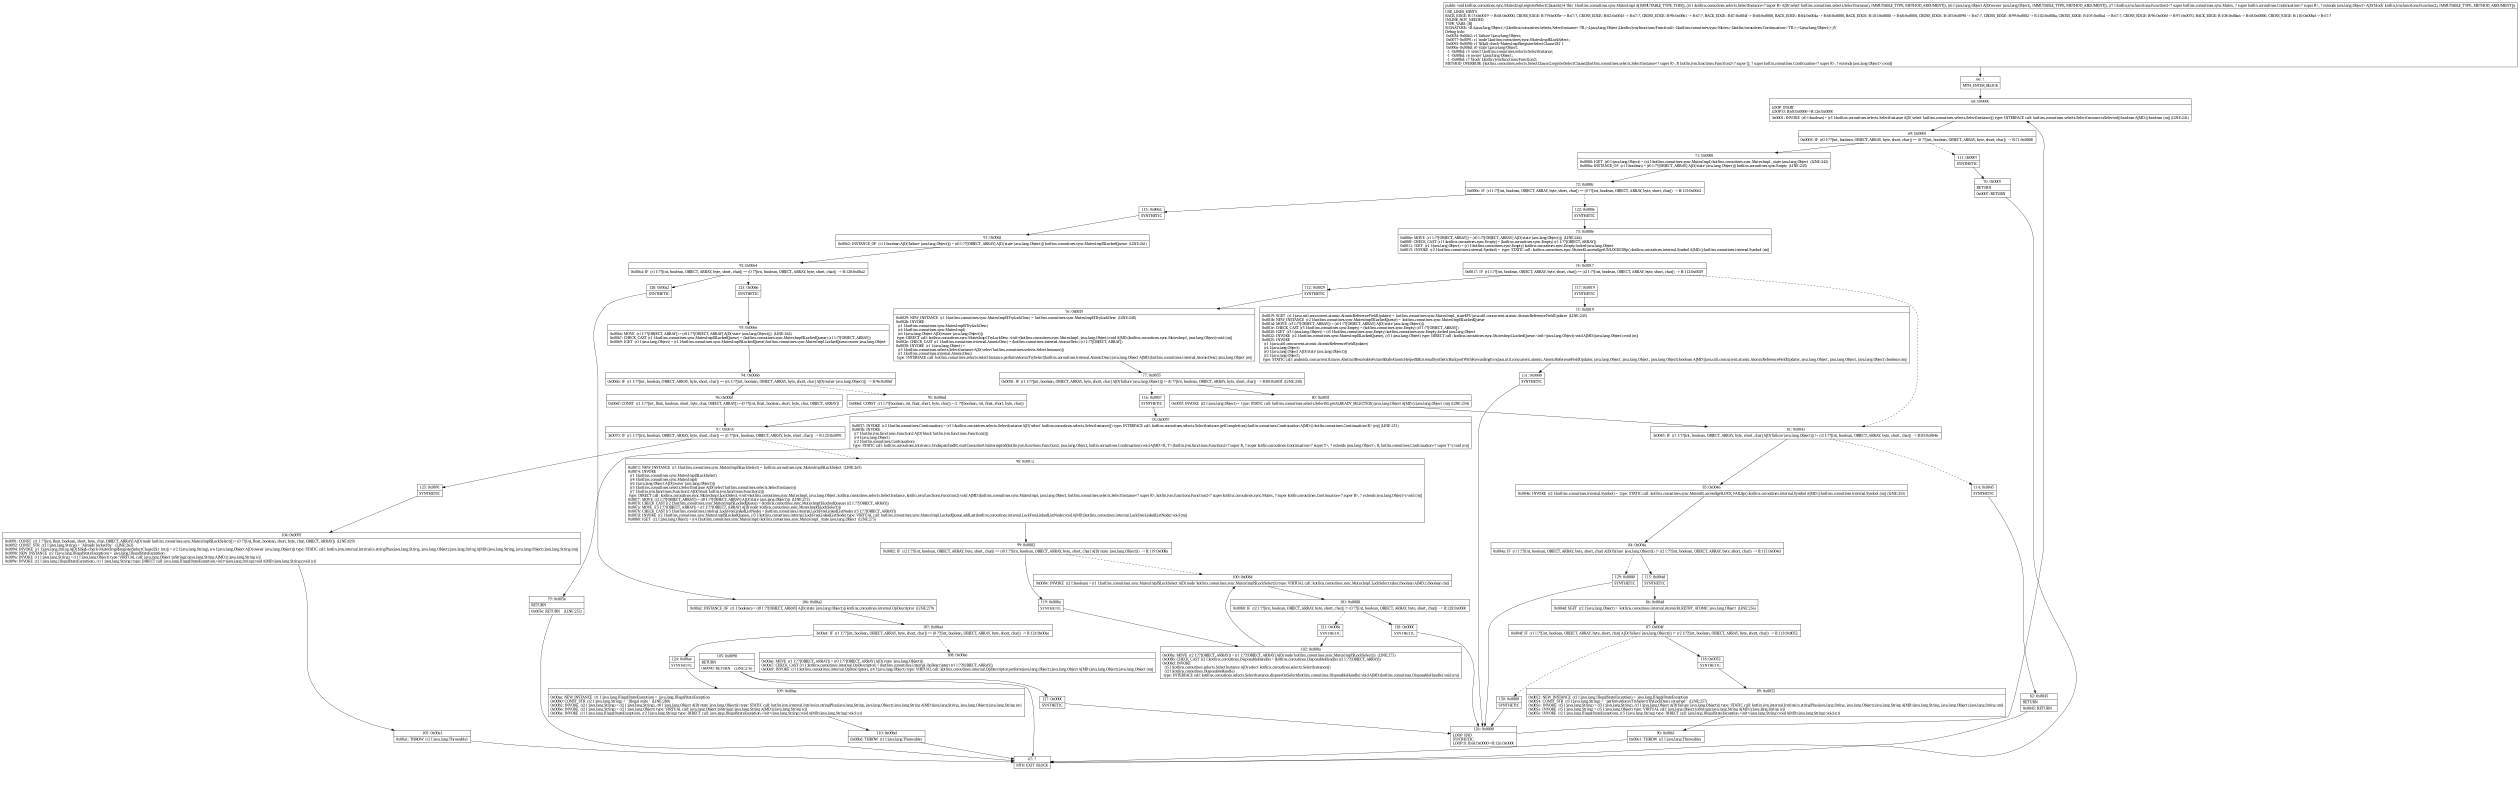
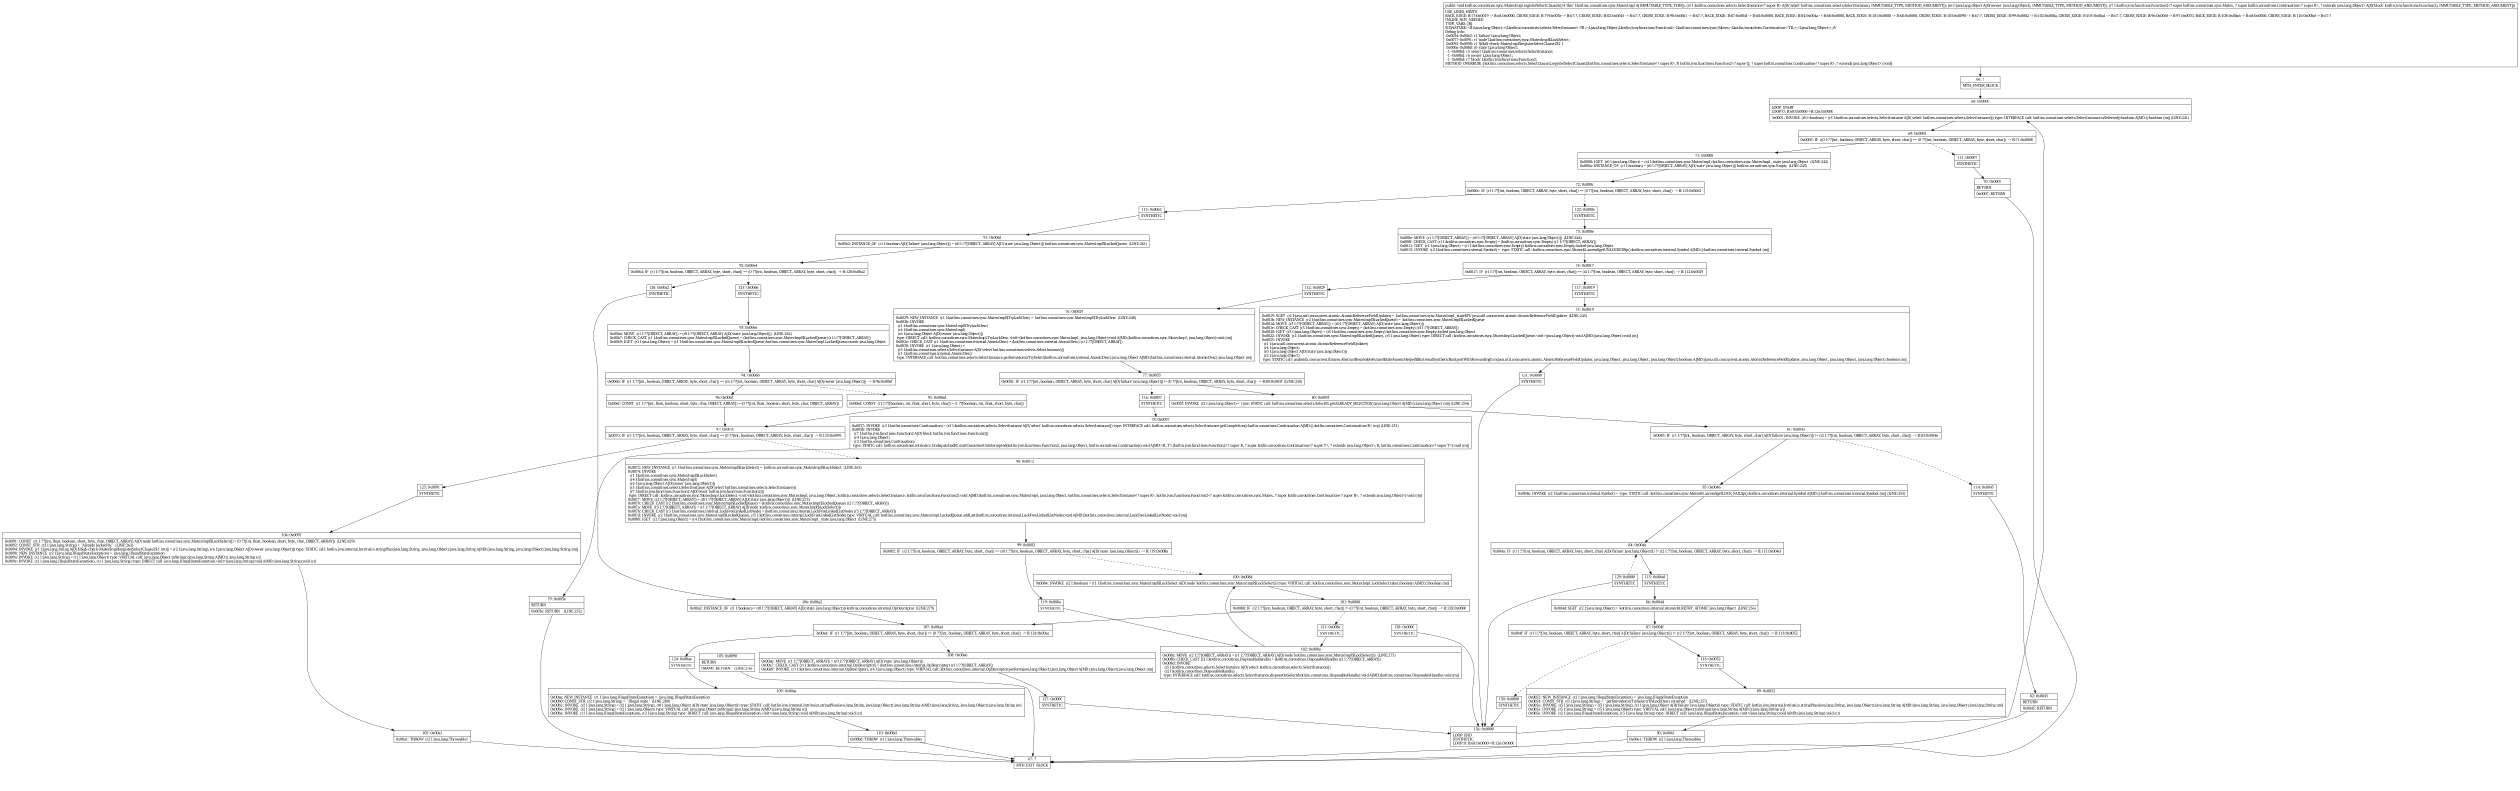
edge "74: 0x0017" -> "81: 0x0043": now "74: 0x0017" -> "117: 0x0019"
edge "84: 0x004a" -> "129: 0x0000": reversed
edge "101: 0x0088" -> "128: 0x0000": now "101: 0x0088" -> "107: 0x00a4"
edge "103: 0x0090" -> "127: 0x0000": now "108: 0x00a6" -> "127: 0x0000"
